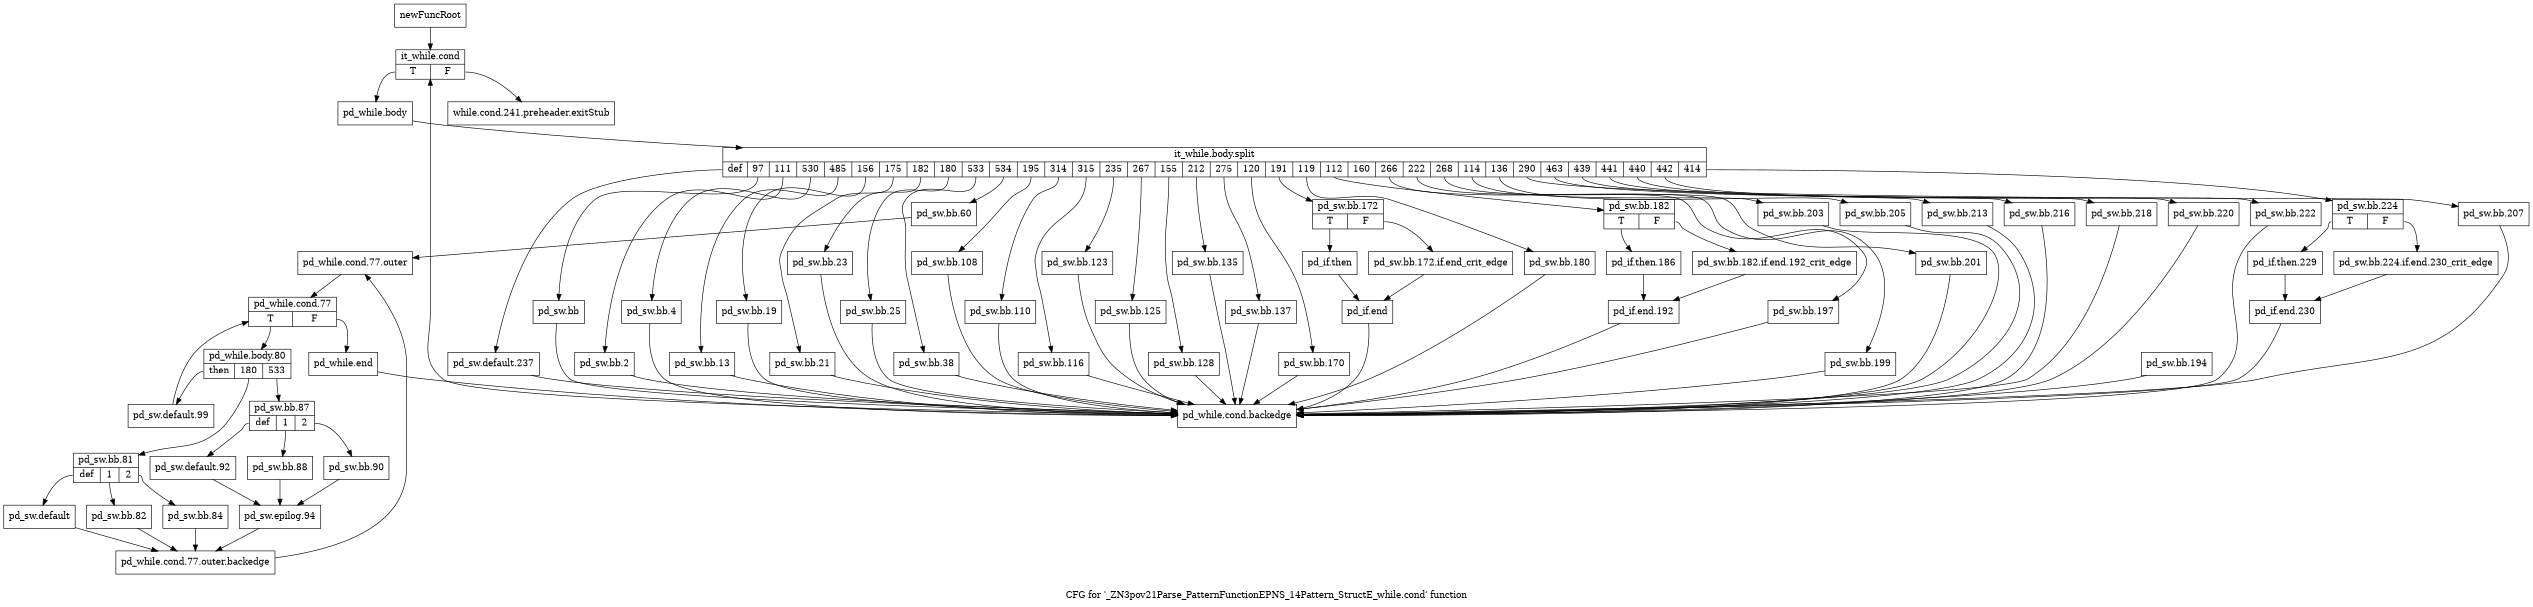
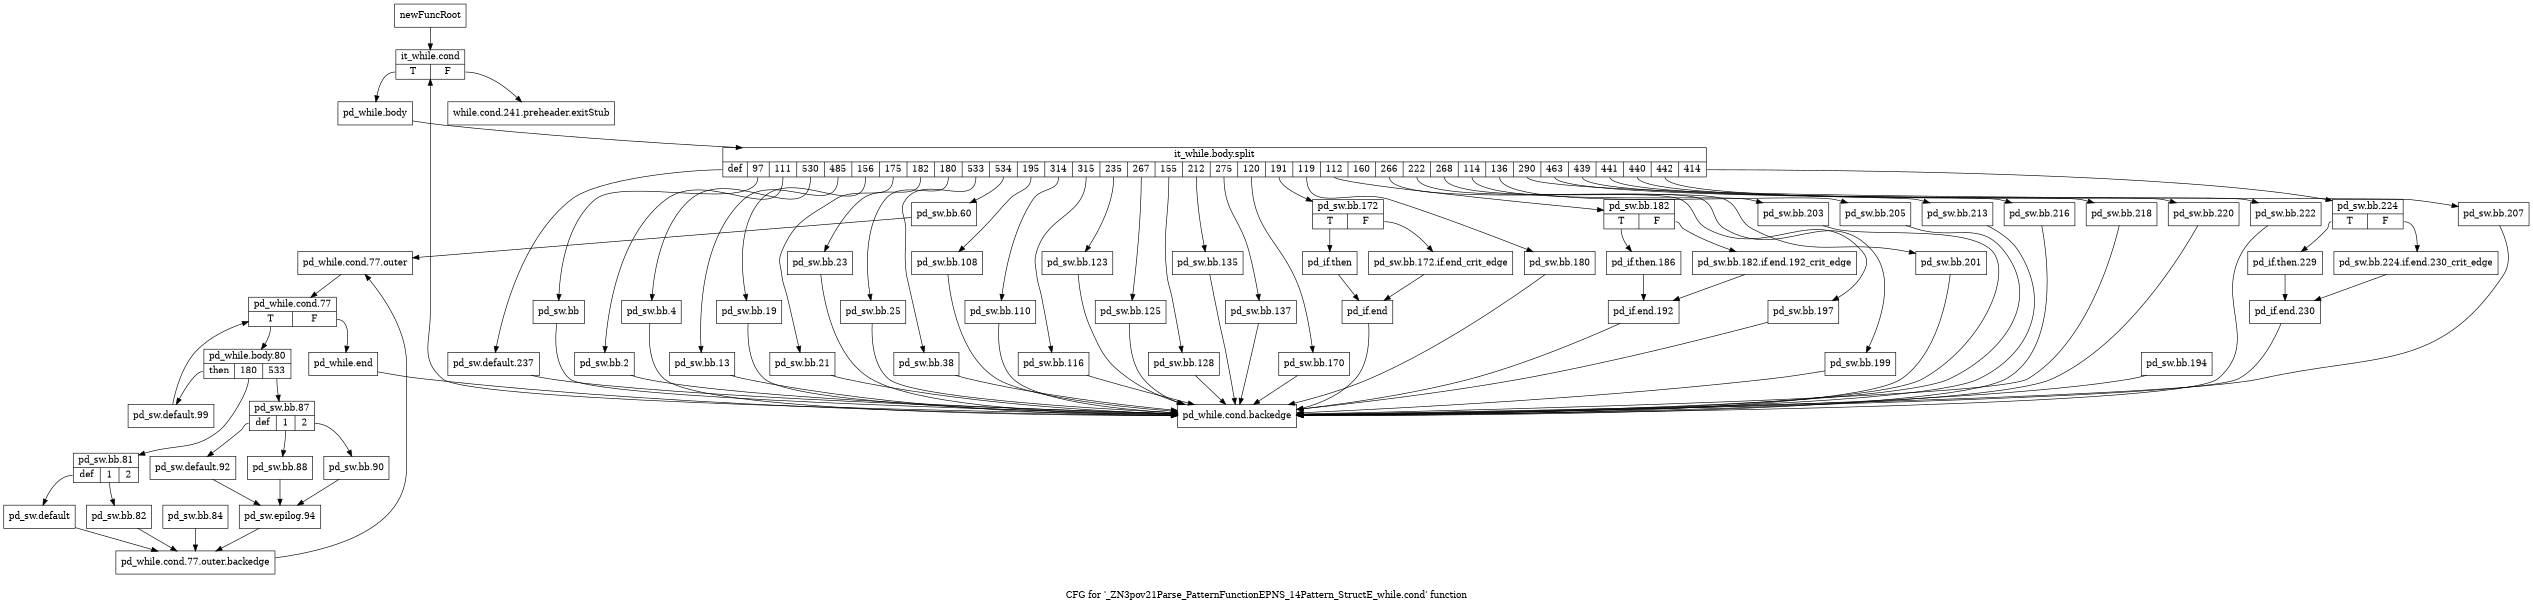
edge "pd_sw.bb.81" -> "pd_sw.bb.84": removed
